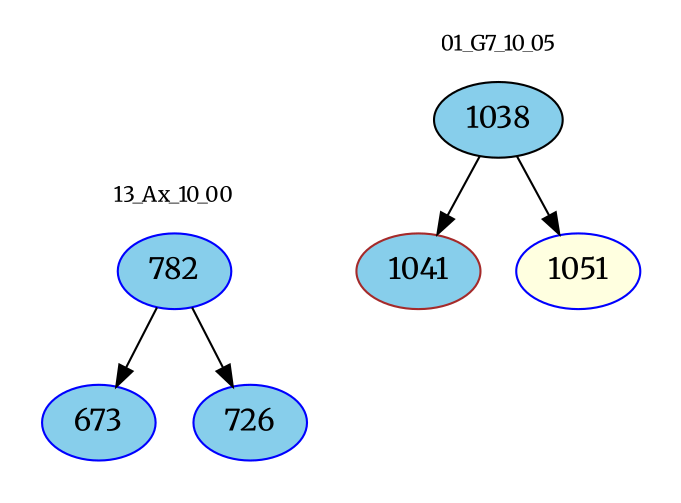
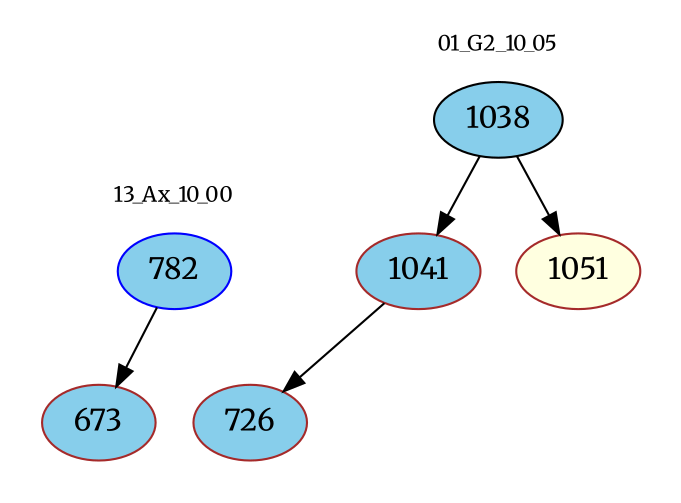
cluster "01_G7_10_05": label "01_G7_10_05" -> "01_G2_10_05"
node "1051": color blue -> brown
edge "782" -> "726": now "1041" -> "726"
node "673": color blue -> brown
node "726": color blue -> brown
